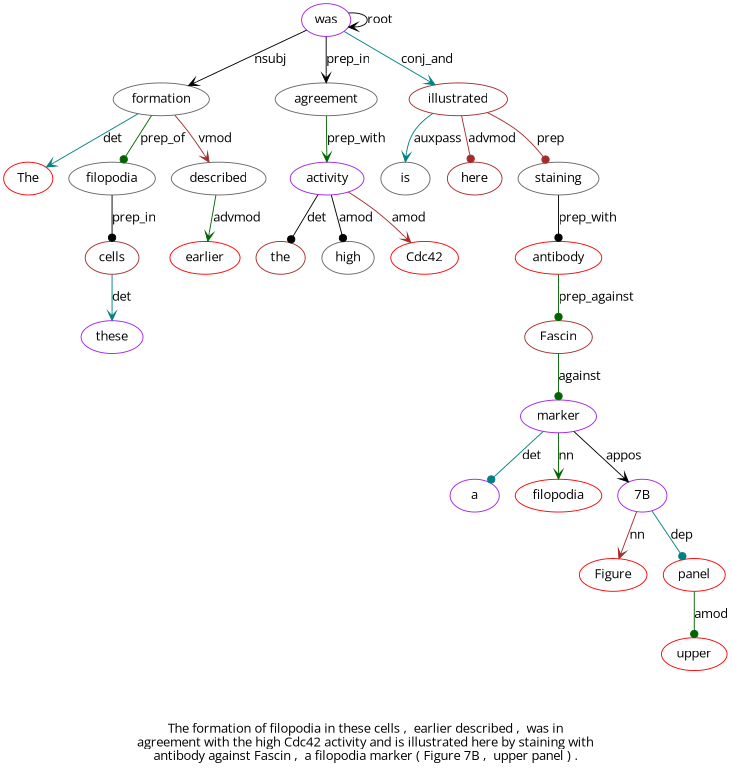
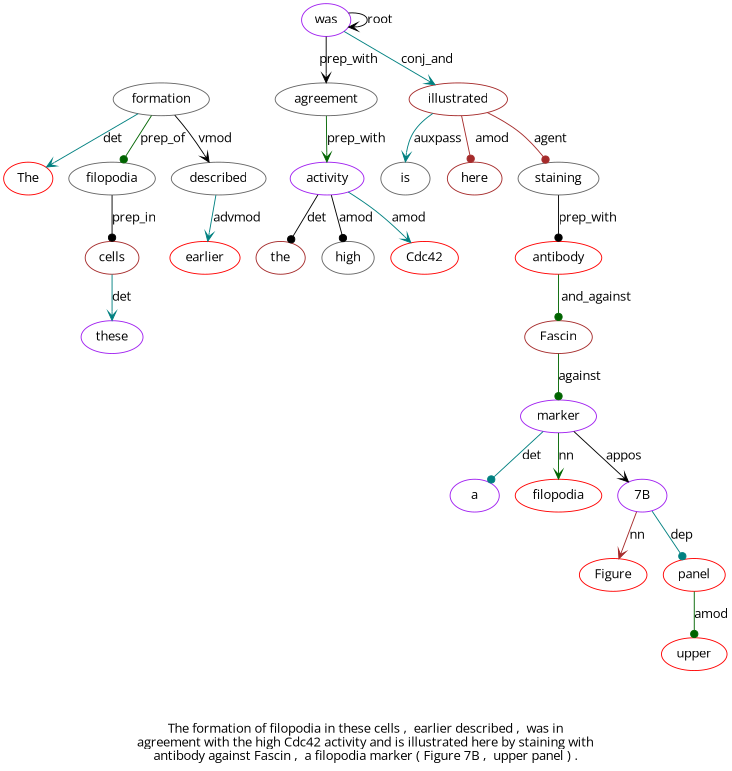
edge "was" -> "formation": removed, label "nsubj"
edge "was" -> "agreement": label "prep_in" -> "prep_with"
edge "formation" -> "described": color brown -> black
edge "illustrated" -> "here": label "advmod" -> "amod"
edge "illustrated" -> "staining": label "prep" -> "agent"
edge "activity" -> "Cdc42": color brown -> teal
edge "described" -> "earlier": color darkgreen -> teal
edge "antibody" -> "Fascin": label "prep_against" -> "and_against"
